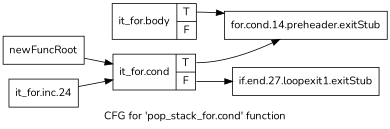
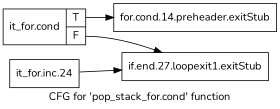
node "it_for.body": removed
node "newFuncRoot": removed
edge "it_for.inc.24" -> "it_for.cond": now "it_for.inc.24" -> "if.end.27.loopexit1.exitStub"
